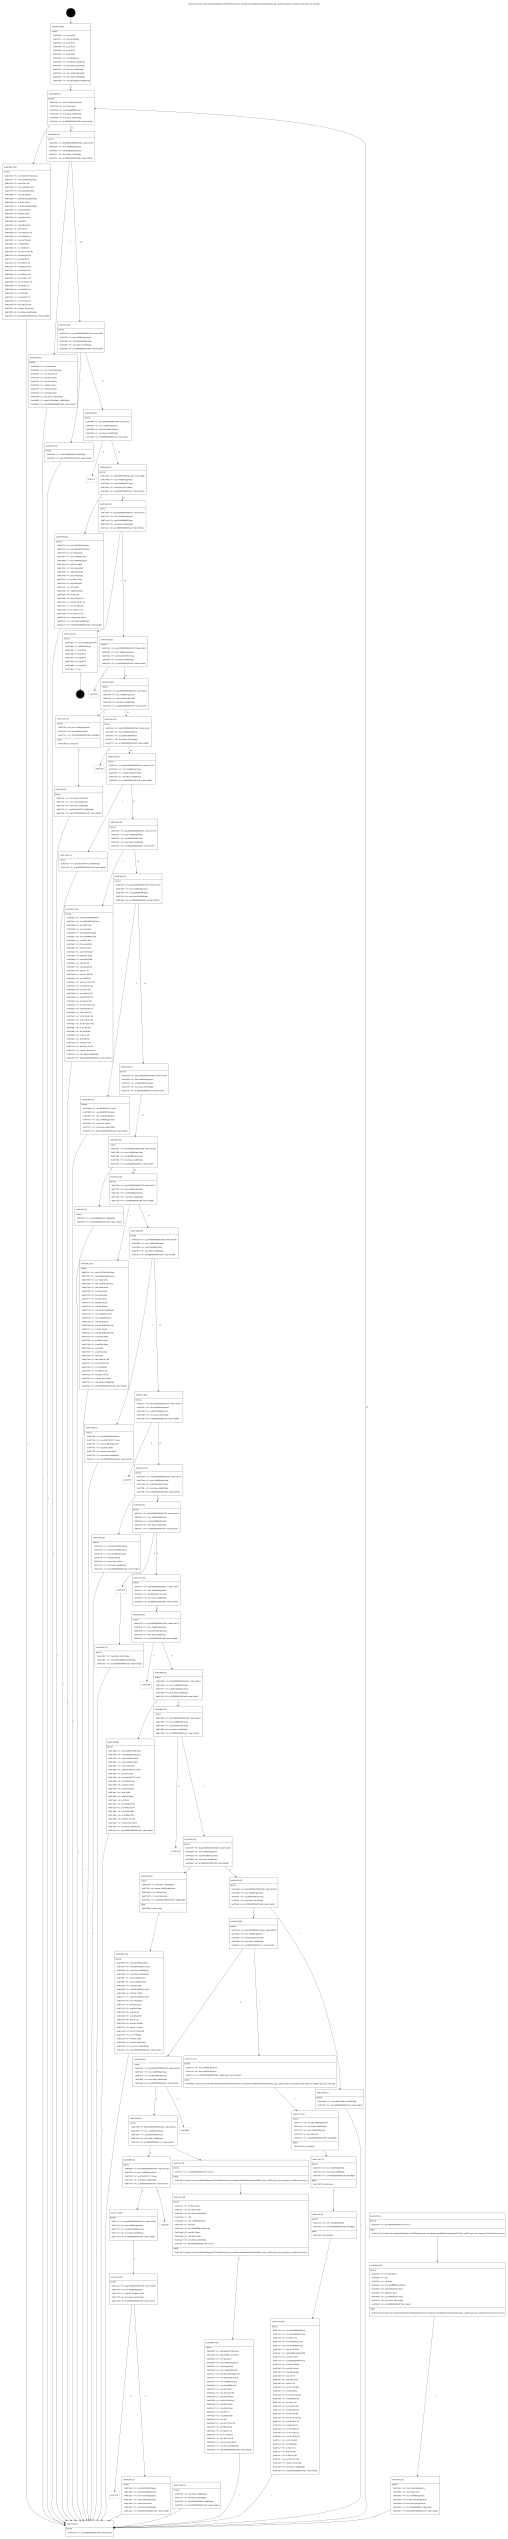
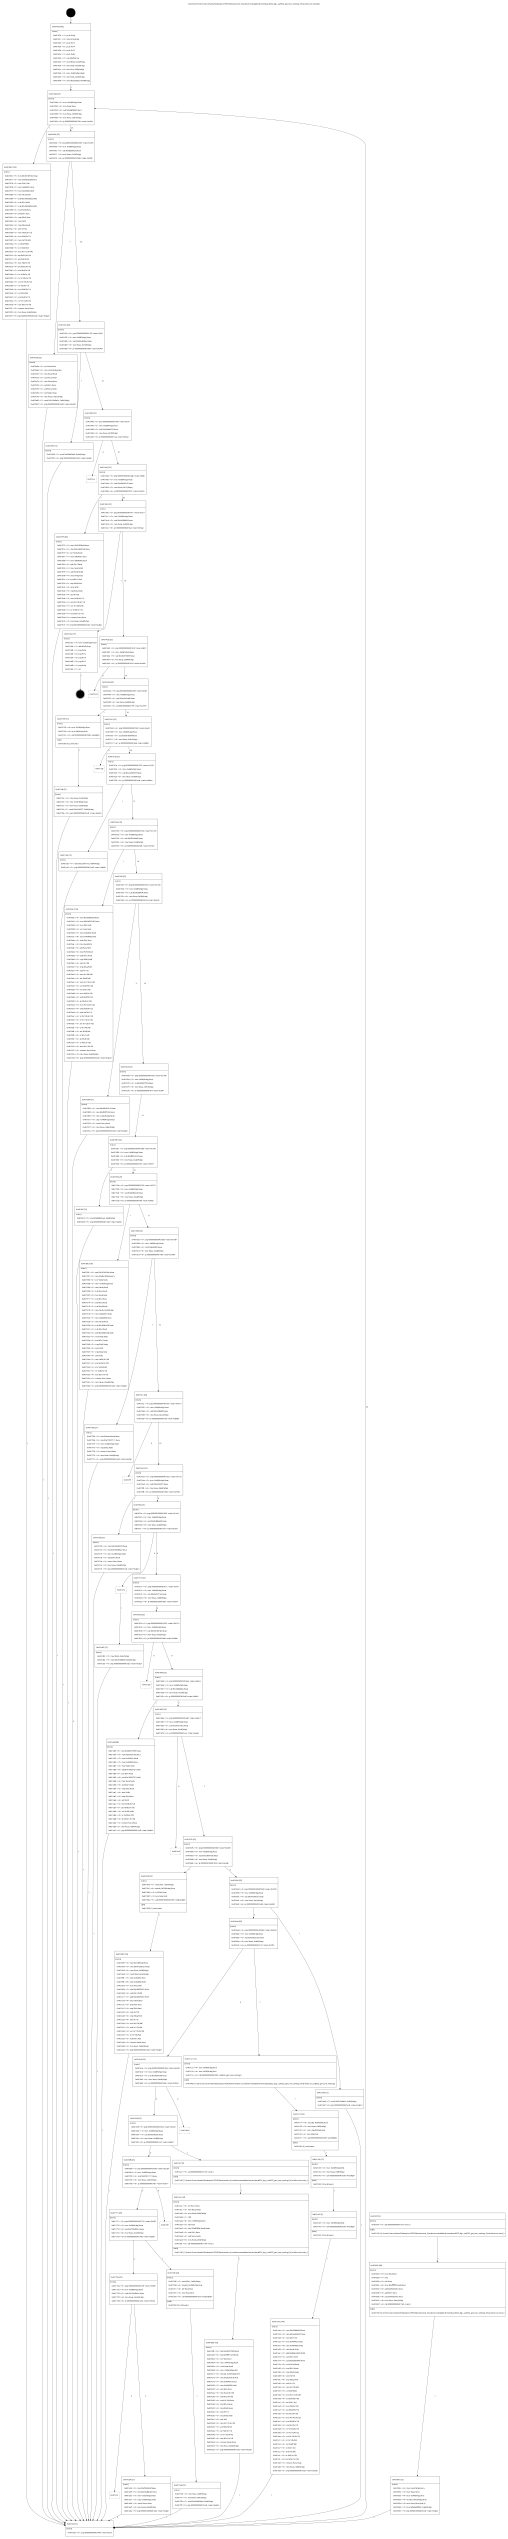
node "0x4017d6 [23]": added
